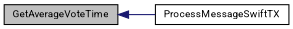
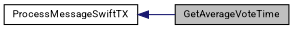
edge "ProcessMessageSwiftTX" -> "GetAverageVoteTime": reversed
